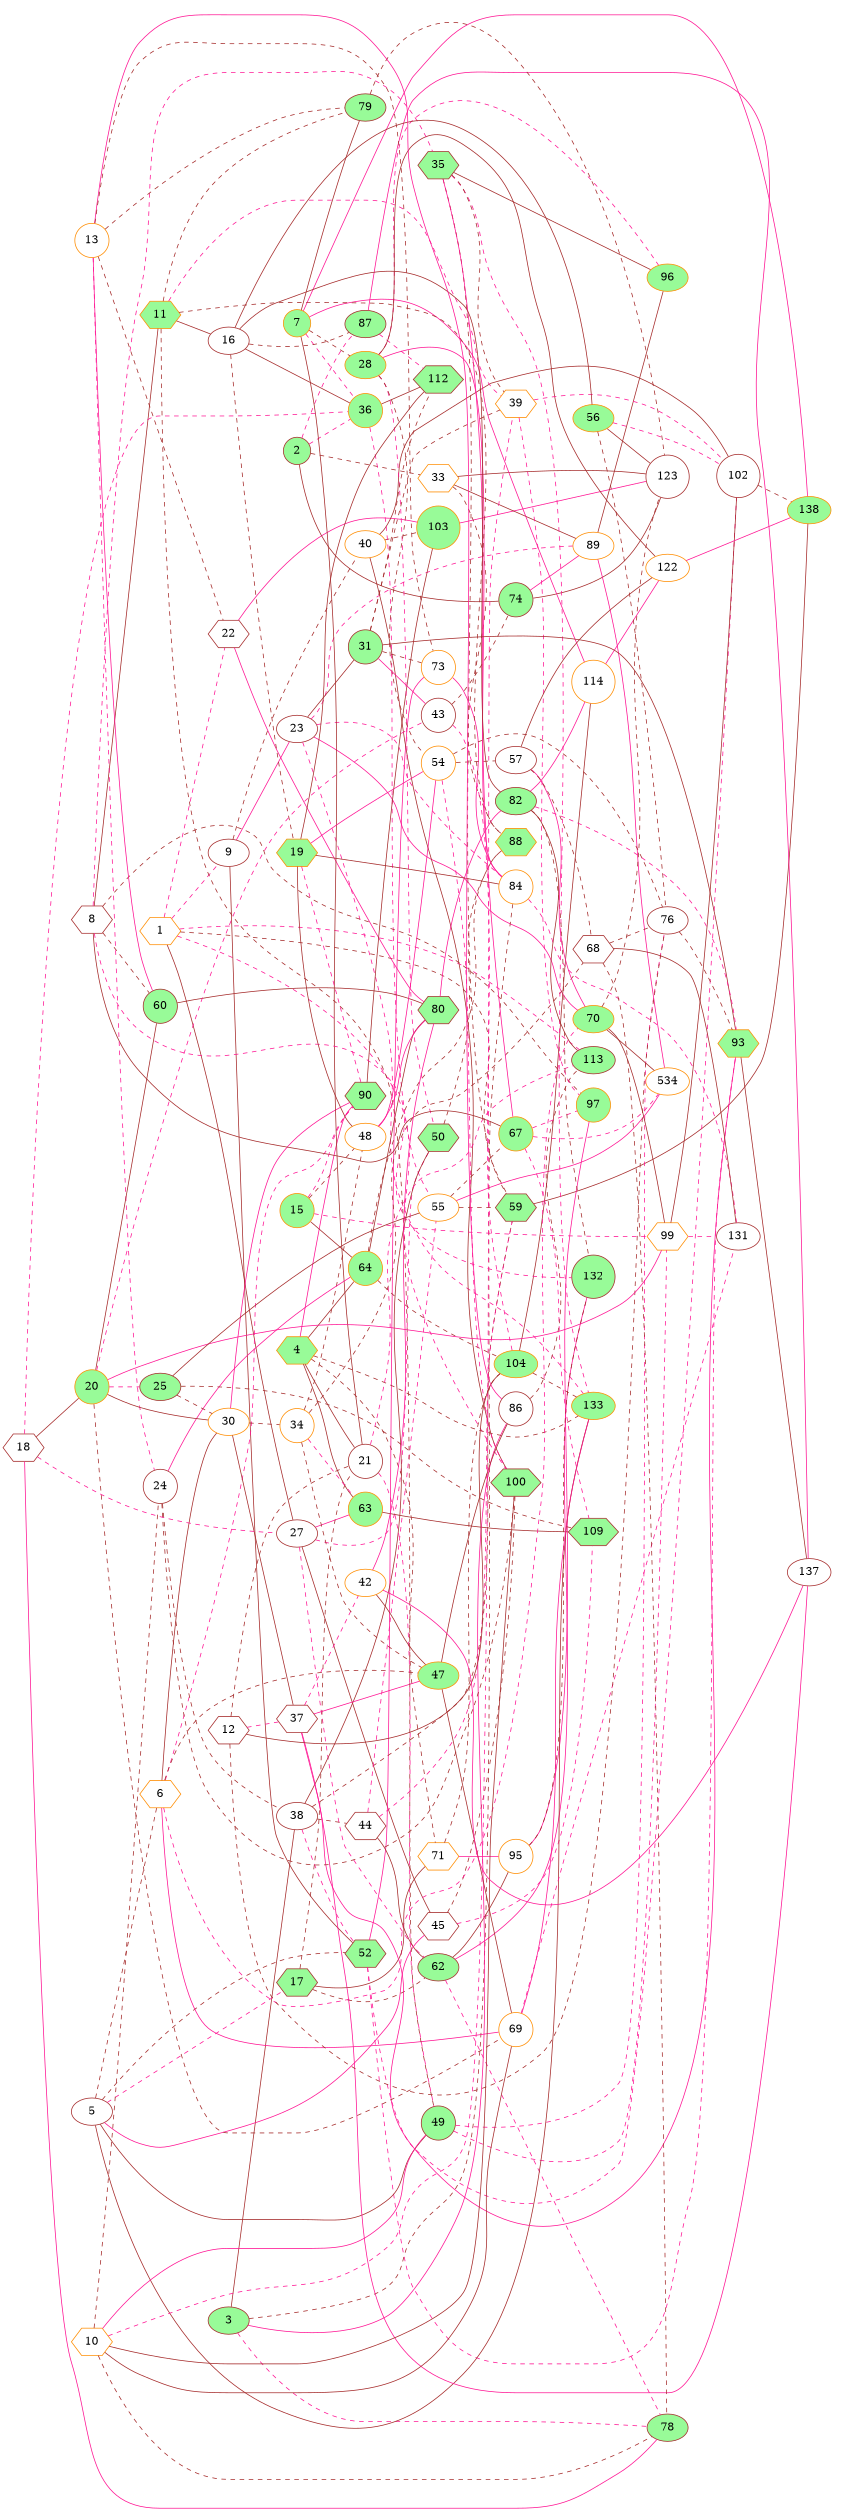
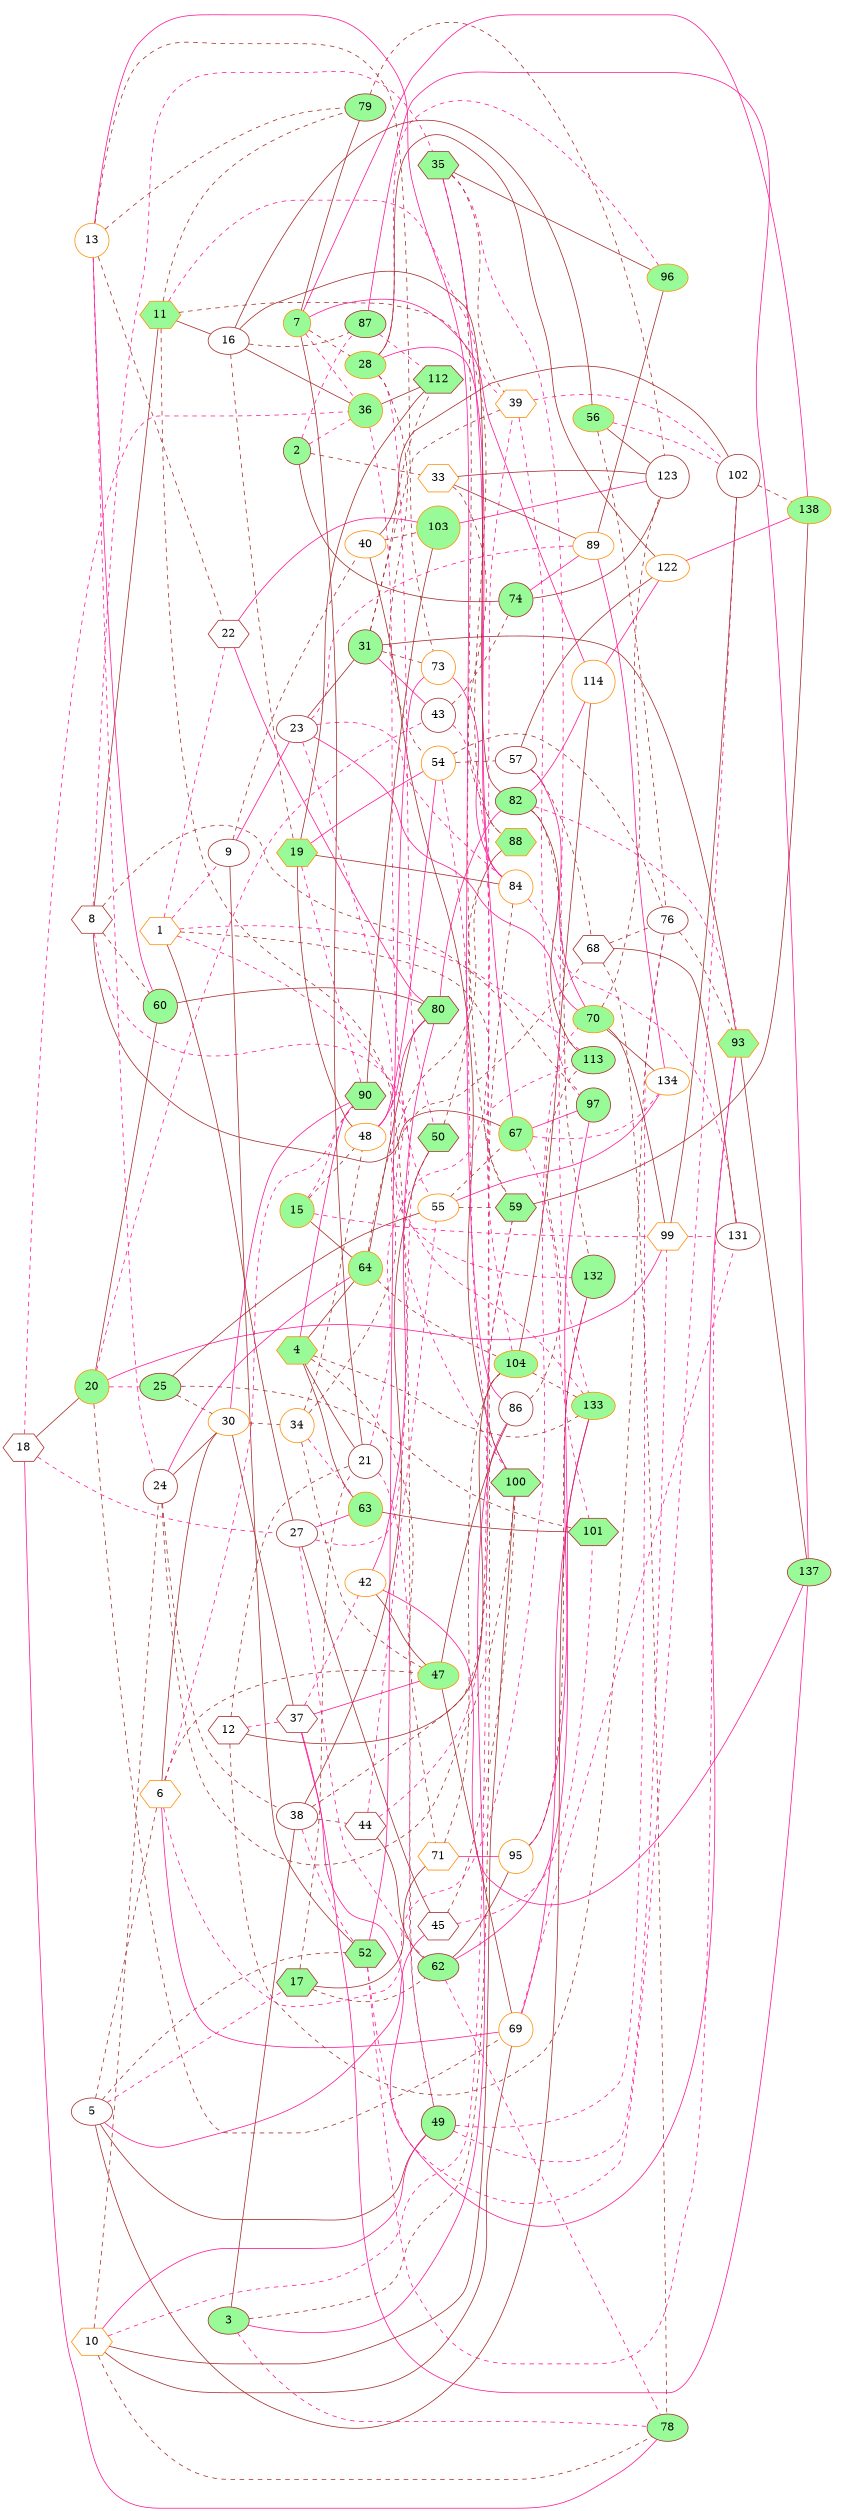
node "534": label "534" -> "134"
node "97": color darkorange -> brown
edge "97" -- "67": style dashed -> solid
edge "20" -- "30": now "24" -- "30"
node "109": label "109" -> "101"
node "137": fillcolor white -> palegreen
